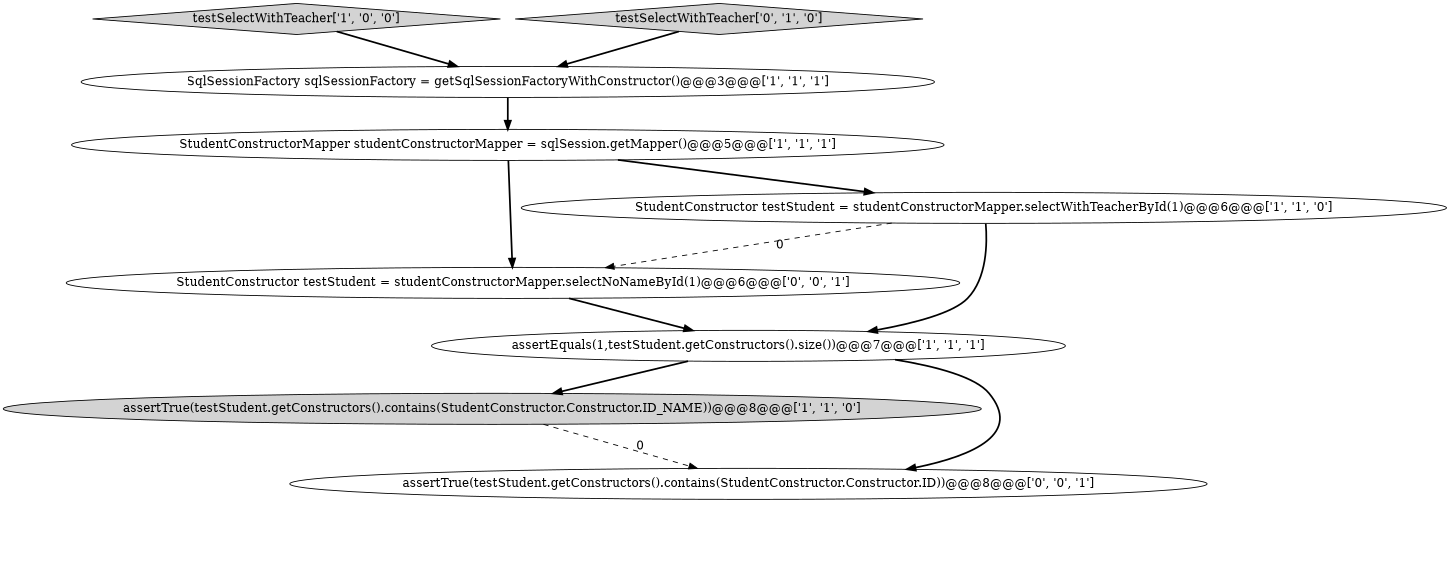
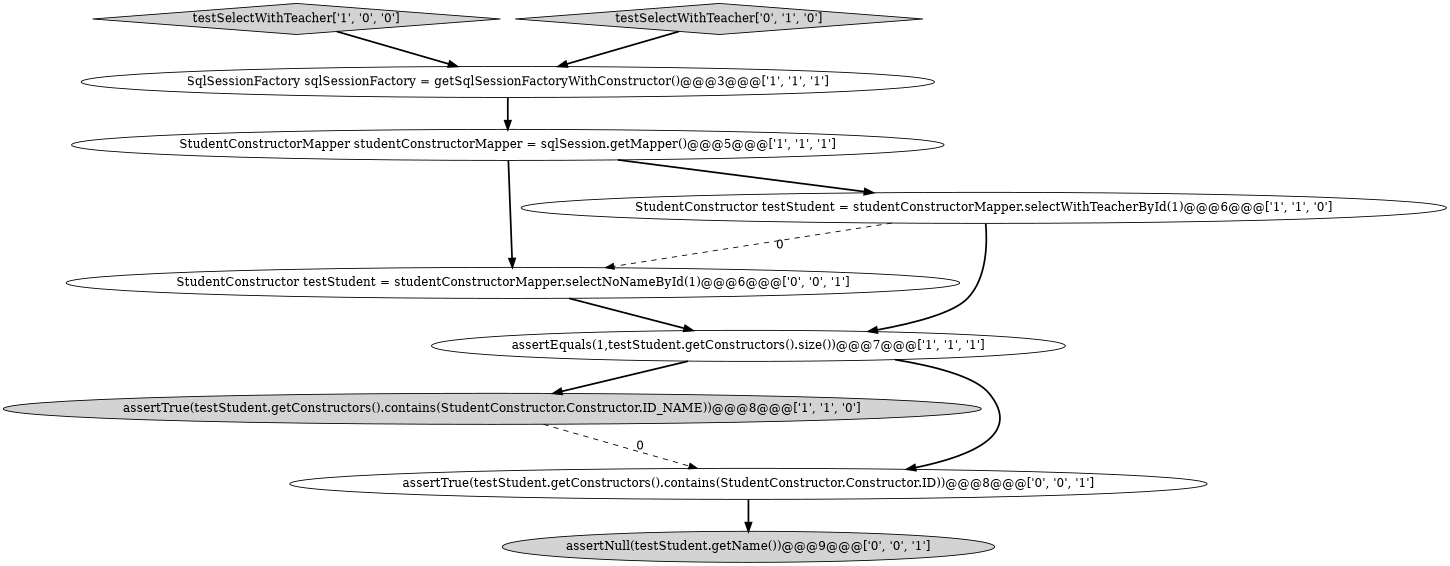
node "assertNull(testStudent.getName())@@@9@@@['0', '0', '1']": added
